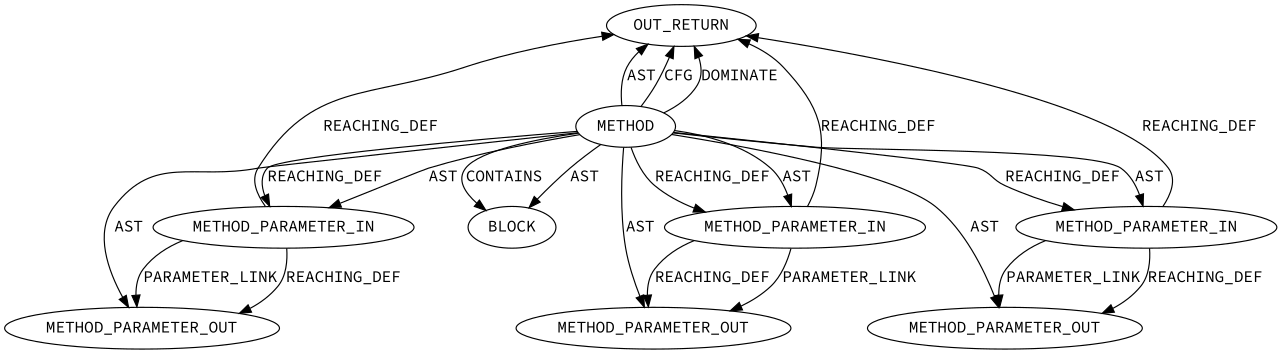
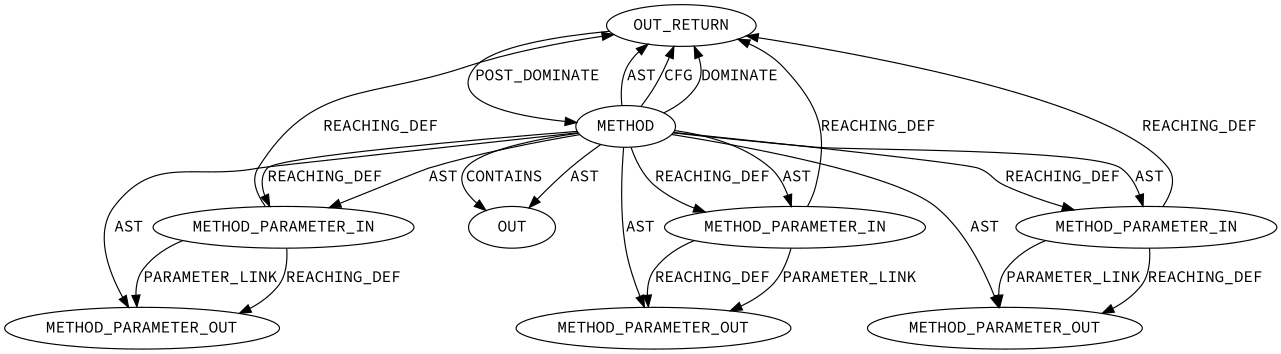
edge "OUT_RETURN" -> "METHOD": added, label "POST_DOMINATE"
node "BLOCK": label "BLOCK" -> "OUT"
